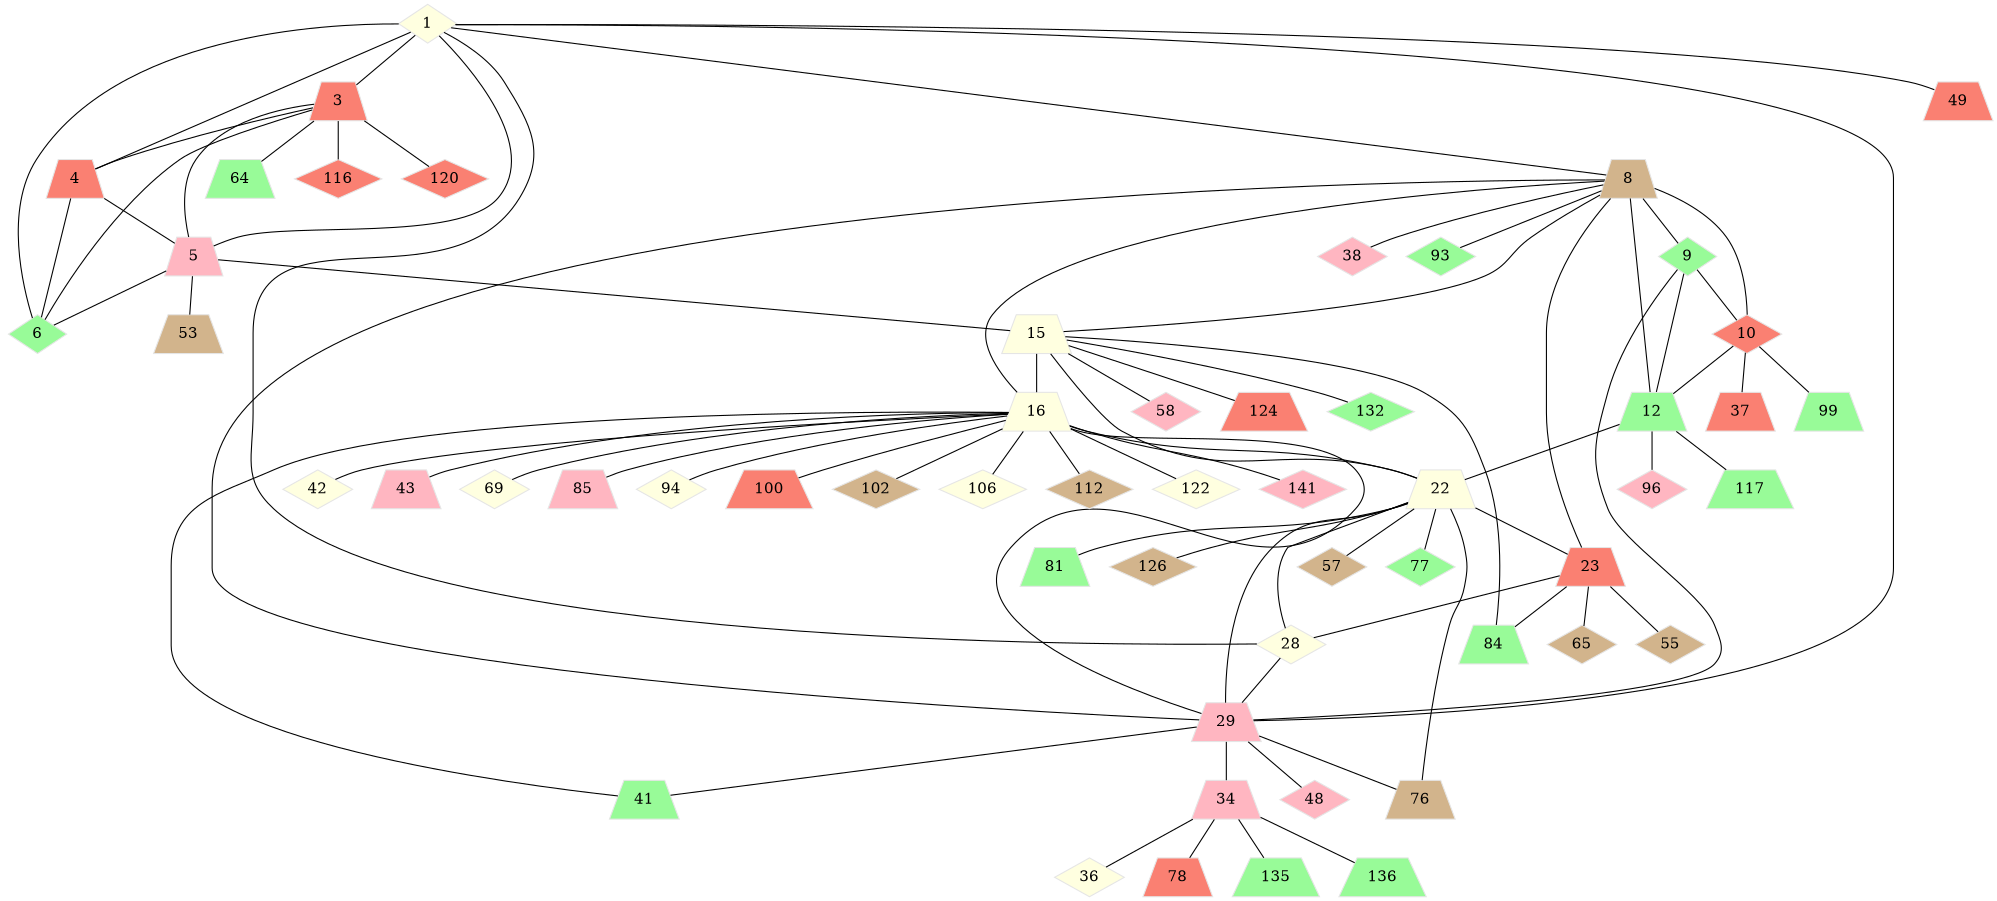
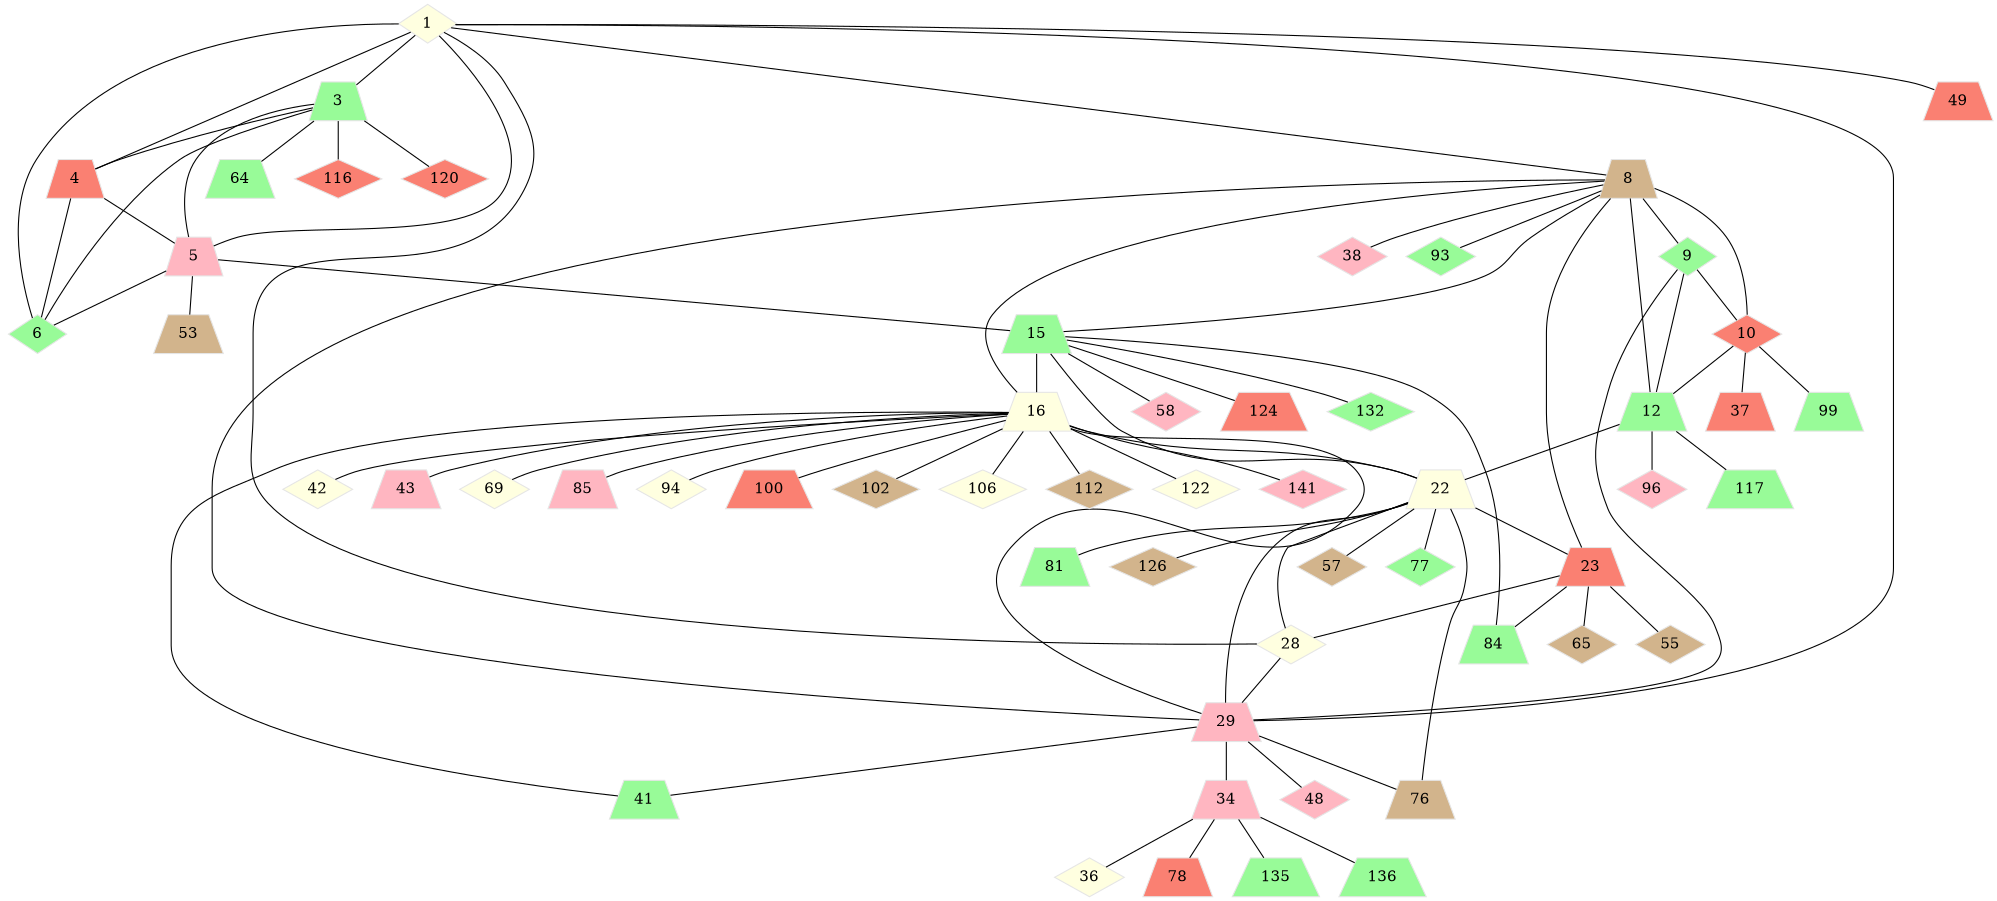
node "3": fillcolor salmon -> palegreen
node "15": fillcolor lightyellow -> palegreen
